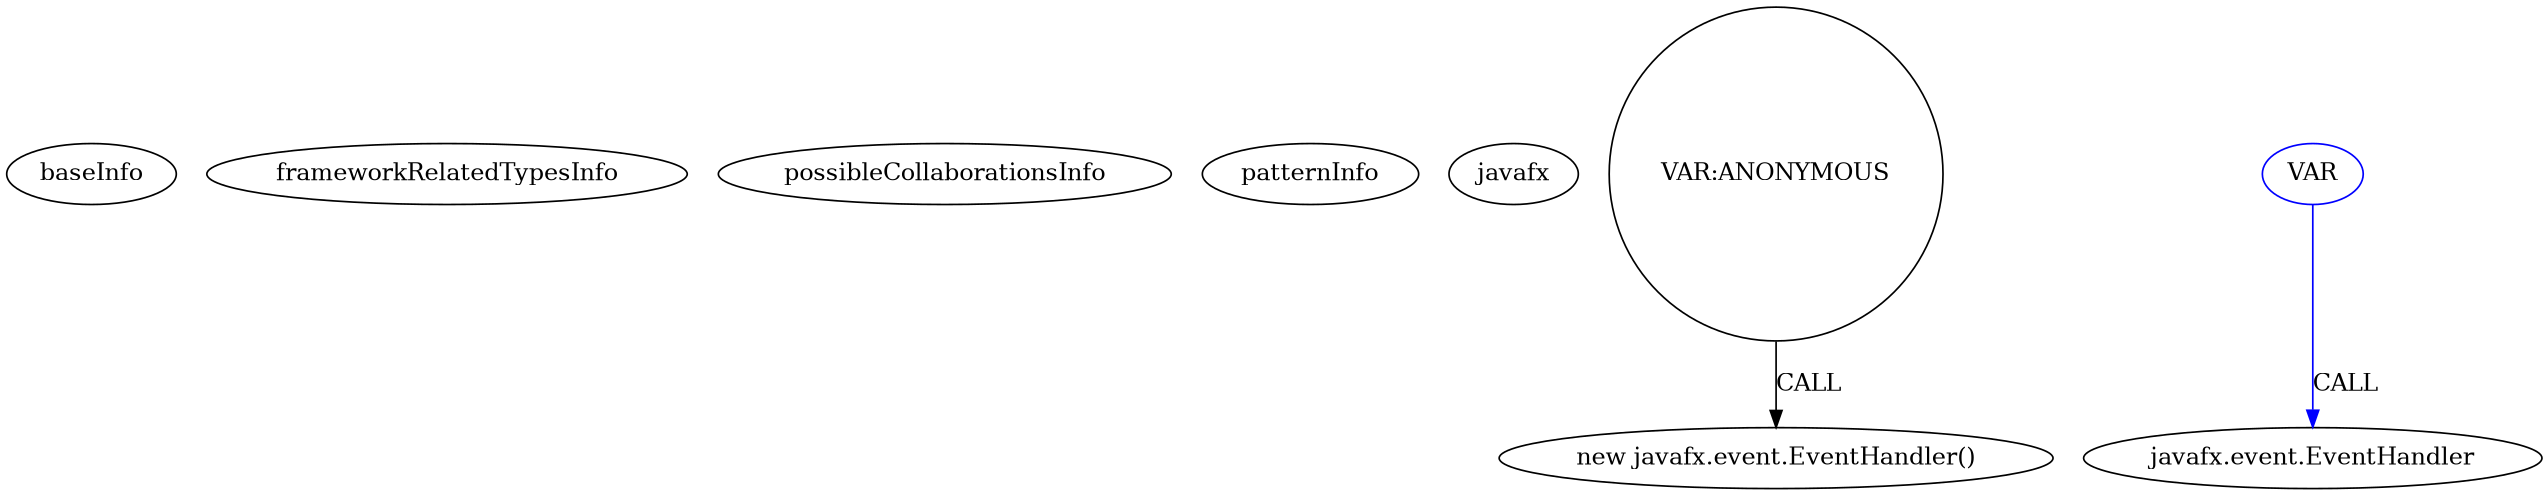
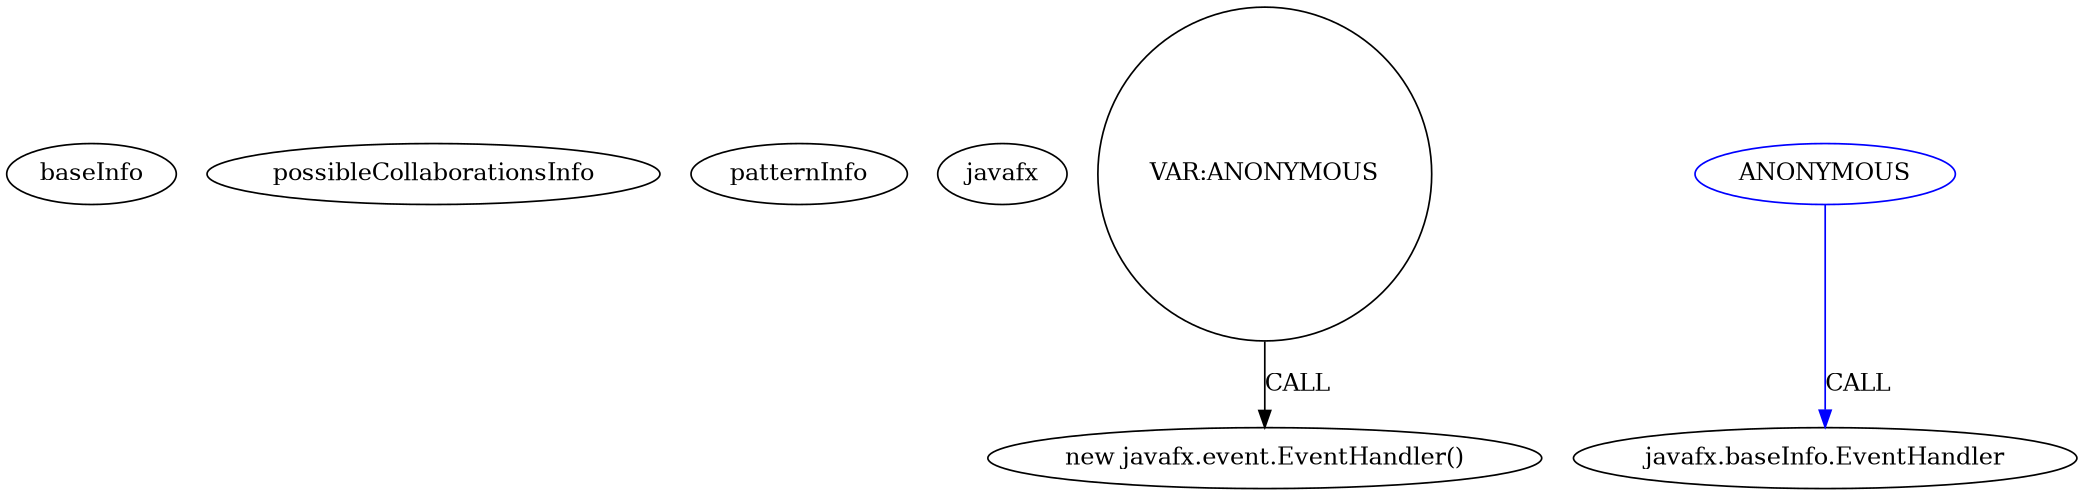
node "frameworkRelatedTypesInfo": removed
node "VAR": label "VAR" -> "ANONYMOUS"
node "javafx.event.EventHandler": label "javafx.event.EventHandler" -> "javafx.baseInfo.EventHandler"
